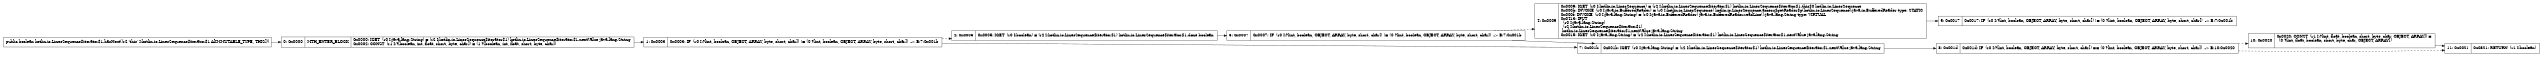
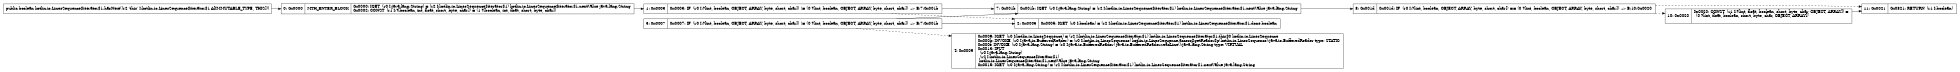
node "4: 0x0009": text "0x0413: IPUT" -> "0x0013: IPUT"
node "5: 0x0017": removed
edge "2: 0x0005" -> "3: 0x0007": reversed
